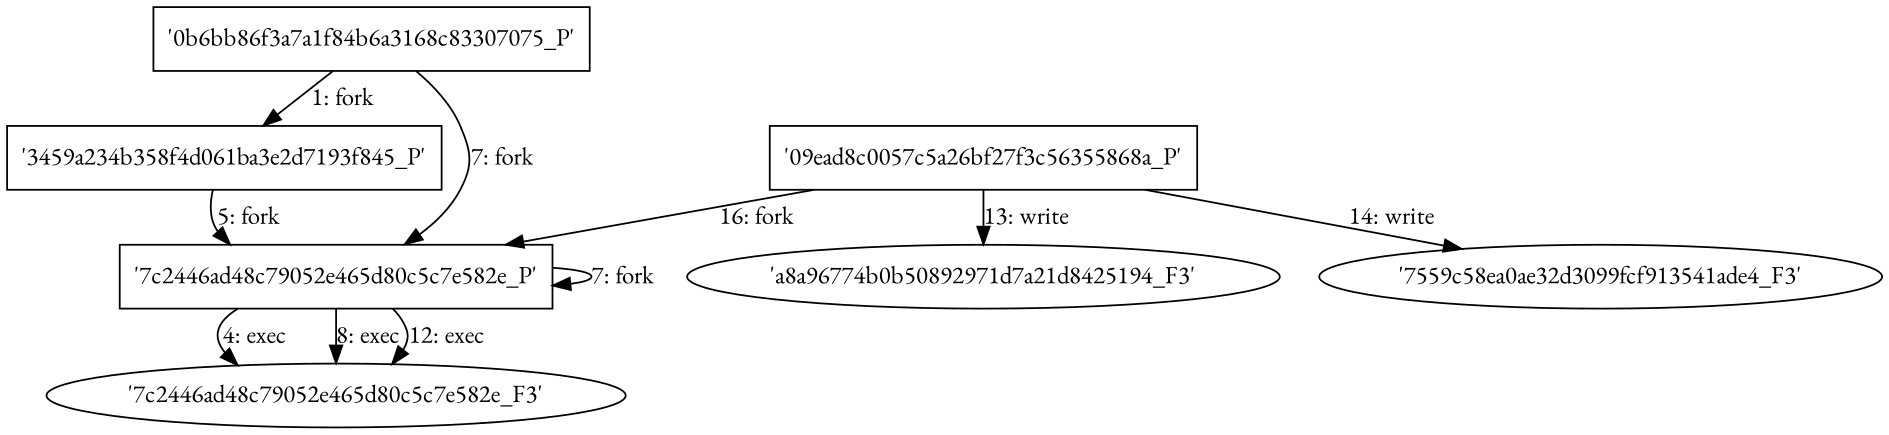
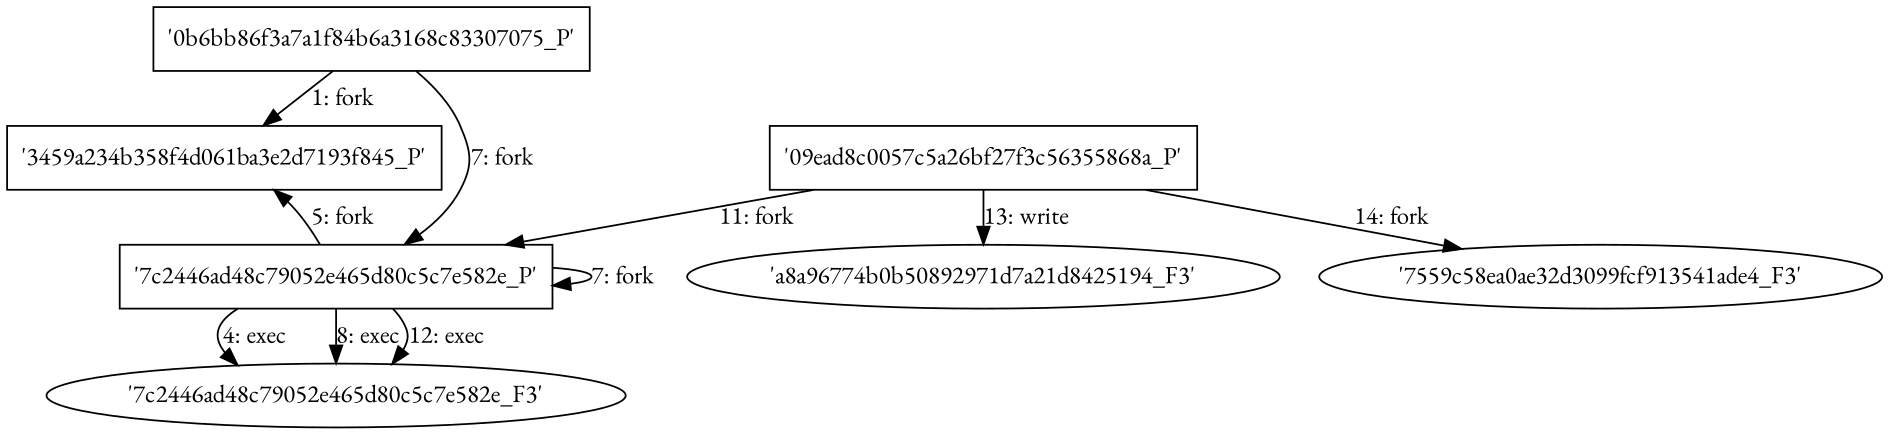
edge "'3459a234b358f4d061ba3e2d7193f845_P'" -> "'7c2446ad48c79052e465d80c5c7e582e_P'": reversed
edge "'09ead8c0057c5a26bf27f3c56355868a_P'" -> "'7c2446ad48c79052e465d80c5c7e582e_P'": label "16: fork" -> "11: fork"
edge "'09ead8c0057c5a26bf27f3c56355868a_P'" -> "'7559c58ea0ae32d3099fcf913541ade4_F3'": label "14: write" -> "14: fork"
